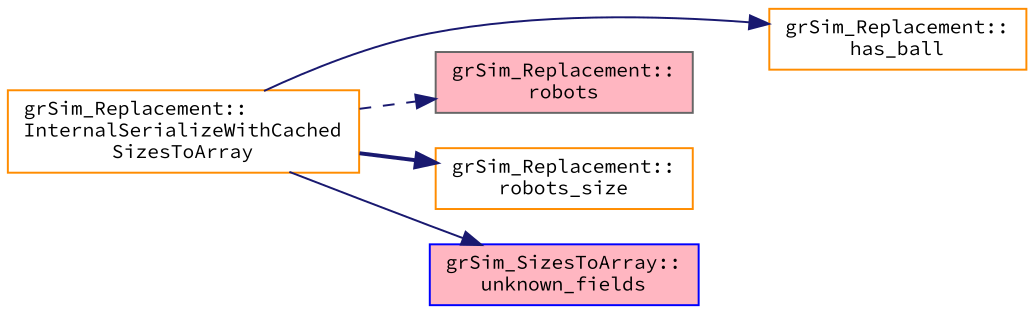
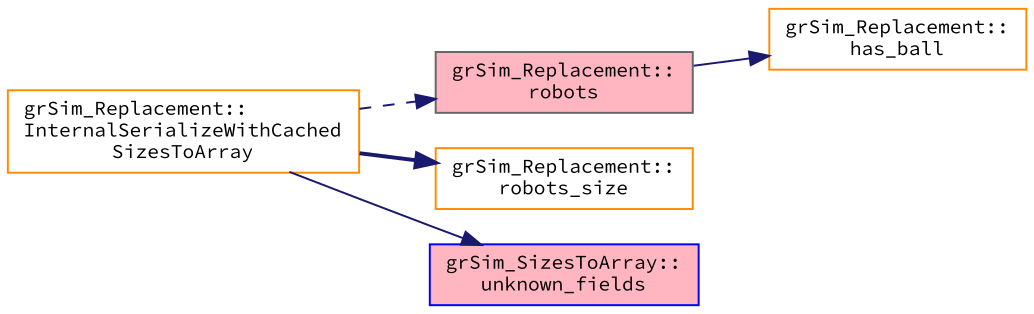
edge "grSim_Replacement:: InternalSerializeWithCached SizesToArray" -> "grSim_Replacement:: has_ball": now "grSim_Replacement:: robots" -> "grSim_Replacement:: has_ball"
